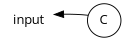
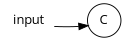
edge "C" -> "input": reversed
